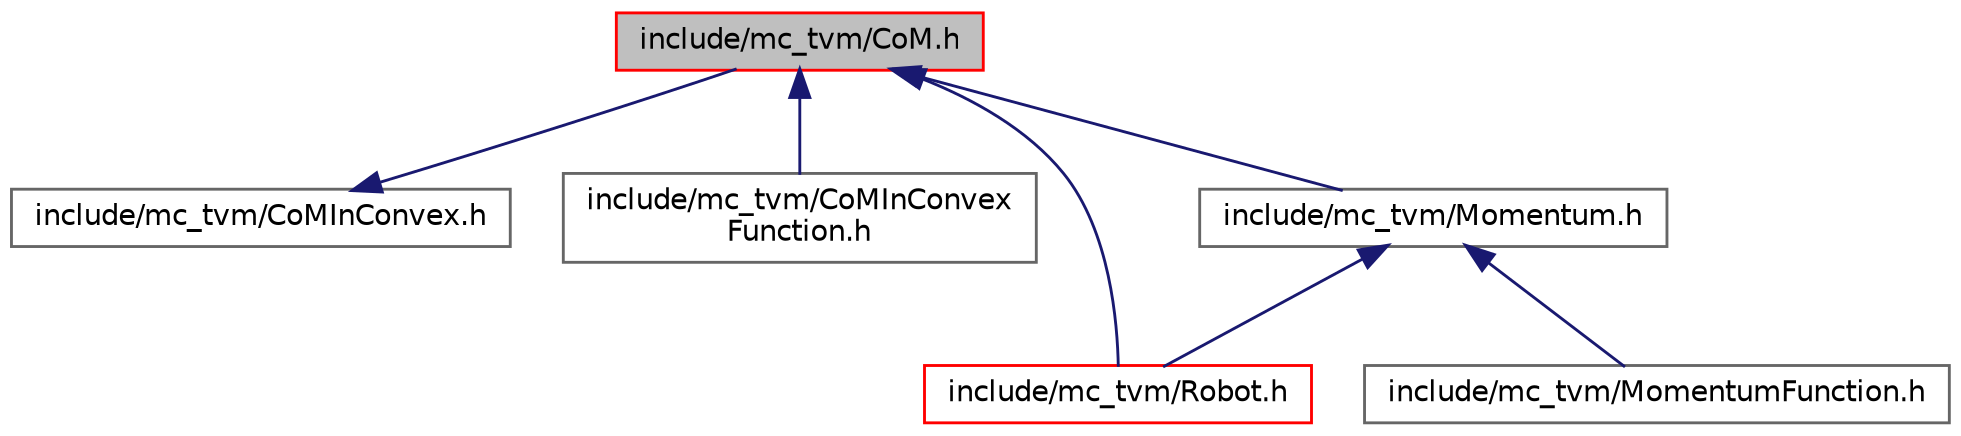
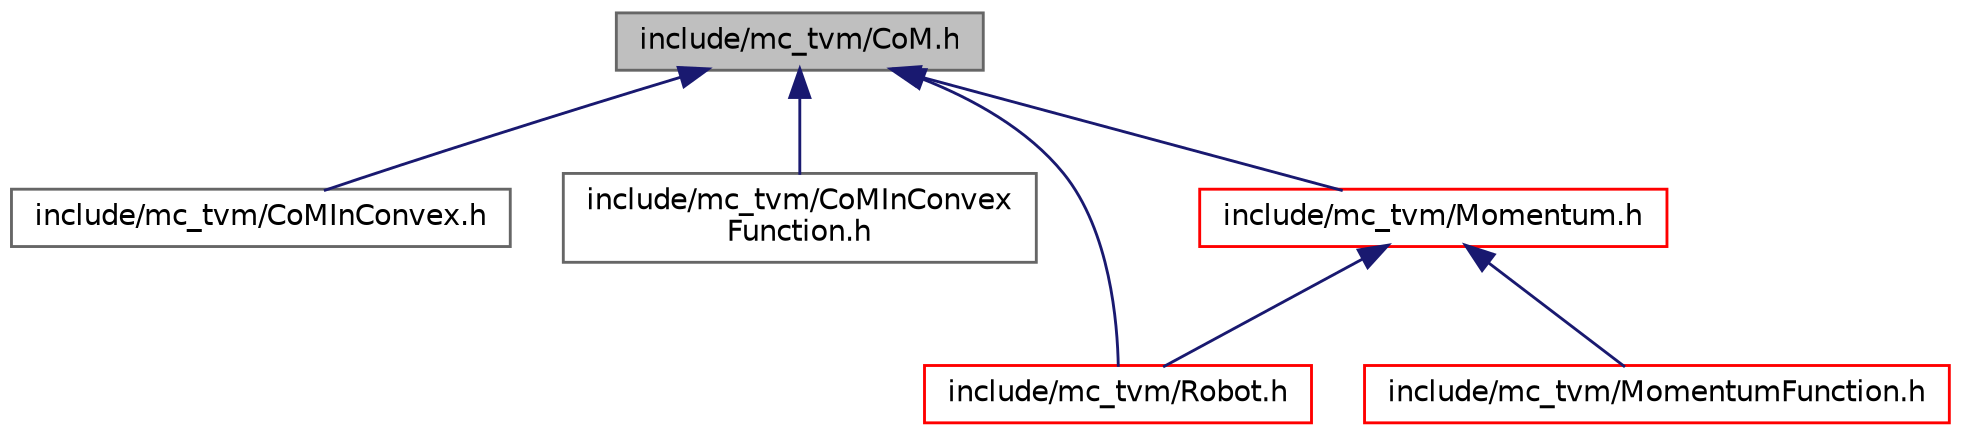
node "include/mc_tvm/CoM.h": color red -> gray40
edge "include/mc_tvm/CoM.h" -> "include/mc_tvm/CoMInConvex.h": reversed
node "include/mc_tvm/Momentum.h": color gray40 -> red
node "include/mc_tvm/MomentumFunction.h": color gray40 -> red
